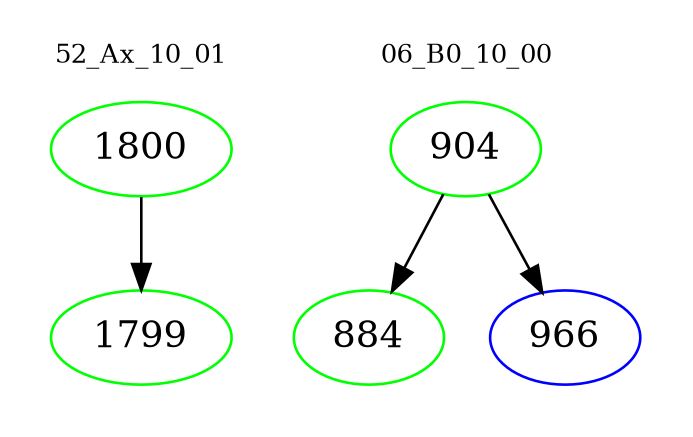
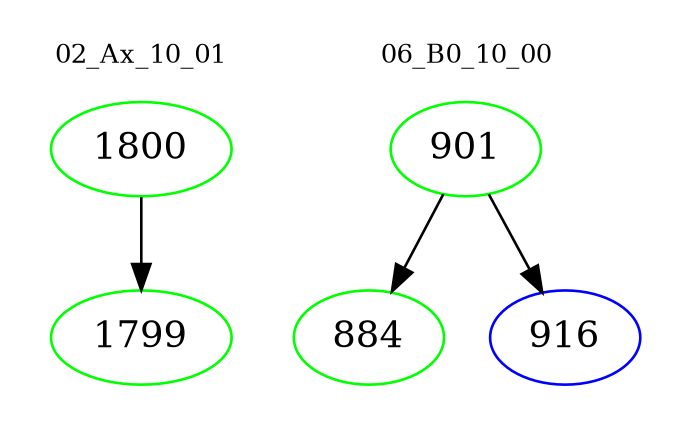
cluster "52_Ax_10_01": label "52_Ax_10_01" -> "02_Ax_10_01"
node "904": label "904" -> "901"
node "966": label "966" -> "916"
